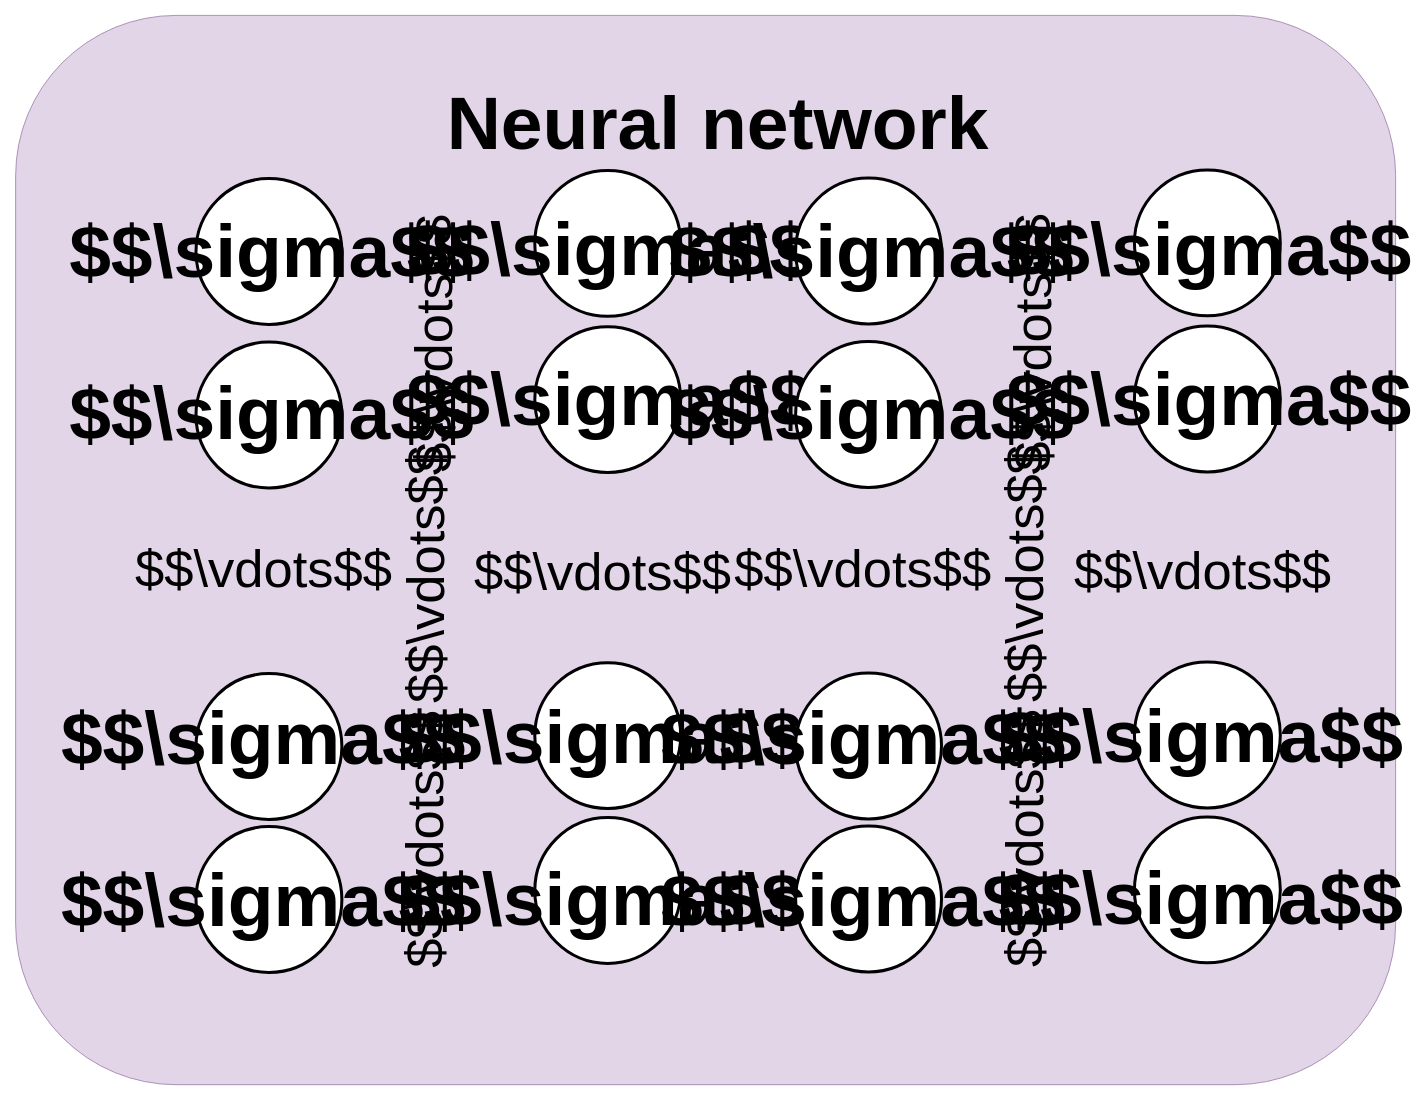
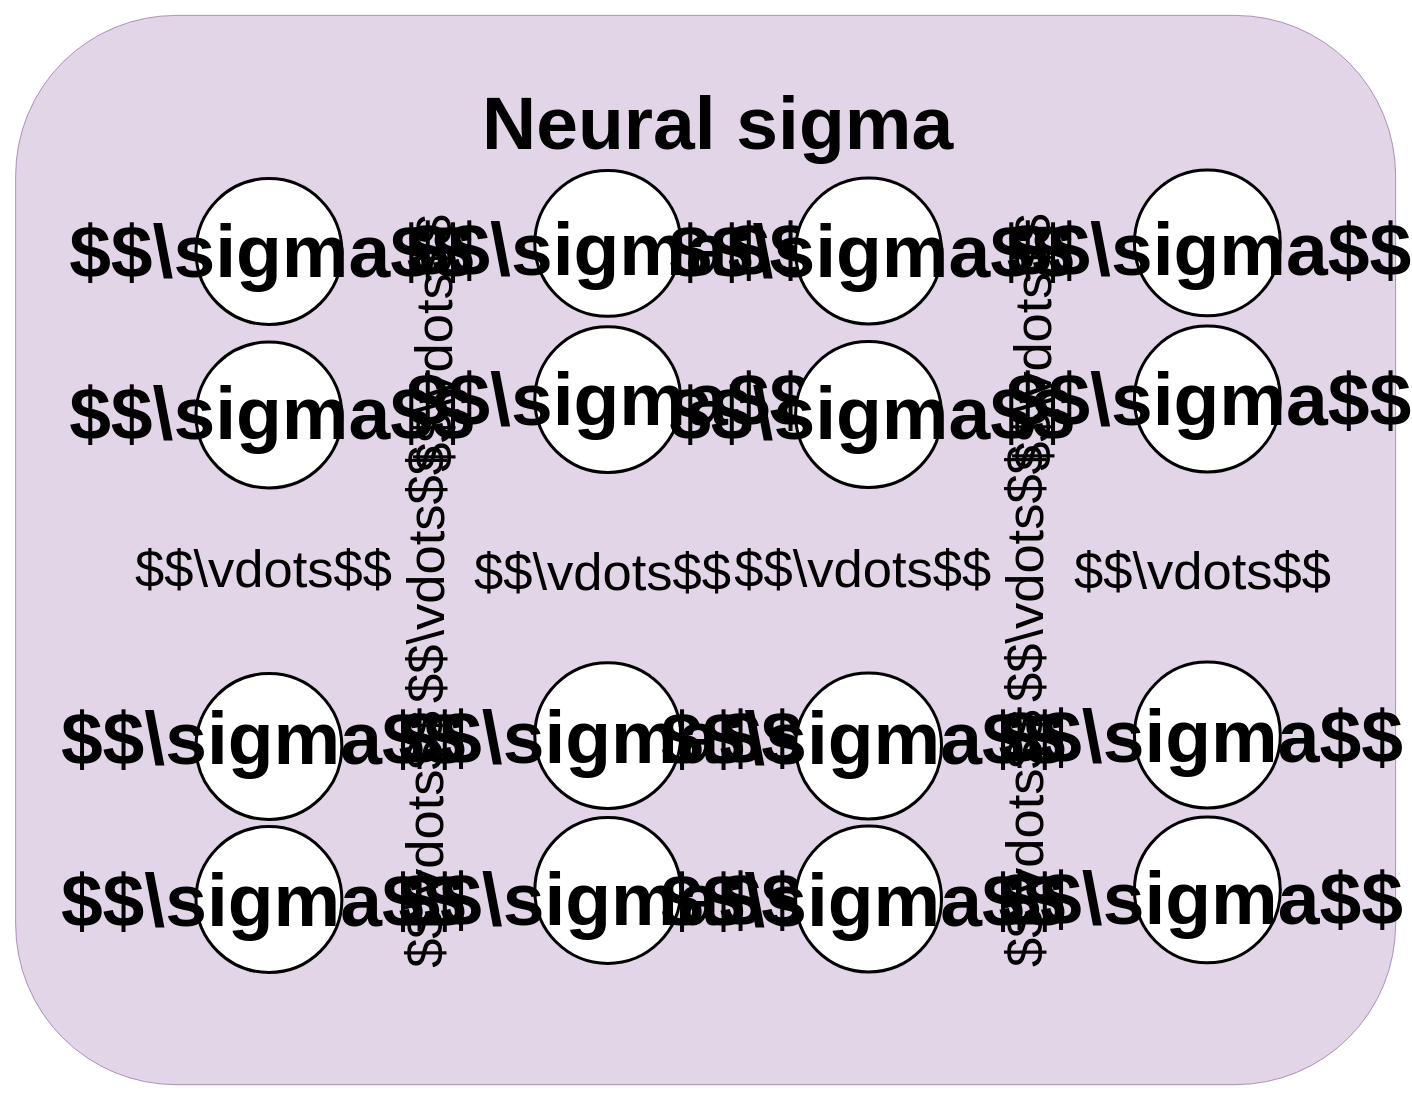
node "Neural network": label "Neural network" -> "Neural sigma"
